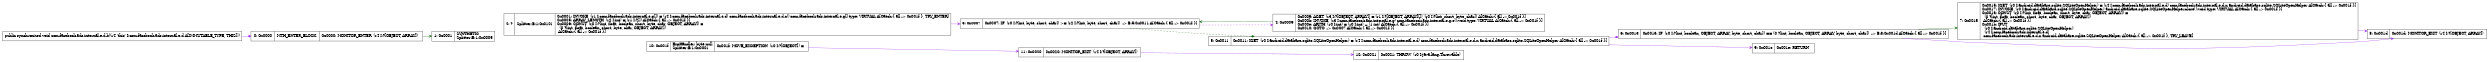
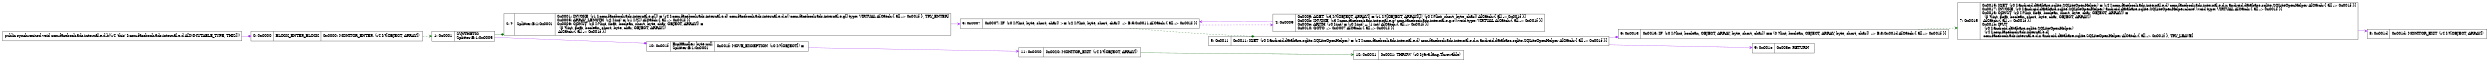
edge "4: 0x0009" -> "3: 0x0007": color darkgreen -> purple
node "2: ?": text "Splitter:B:1:0x0101" -> "Splitter:B:1:0x0001"
edge "6: 0x0013" -> "7: 0x0015": style solid -> dashed
edge "1: 0x0001" -> "2: ?": added
node "0: 0x0000": text "MTH_ENTER_BLOCK" -> "BLOCK_ENTER_BLOCK"
edge "0: 0x0000" -> "1: 0x0001": style solid -> dashed
edge "1: 0x0001" -> "10: 0x001f": added
node "9: 0x001e": text "0x001e: RETURN" -> "0x008e: RETURN"
edge "6: 0x0013" -> "8: 0x001d": removed
edge "11: 0x0020" -> "12: 0x0021": color purple -> darkgreen
